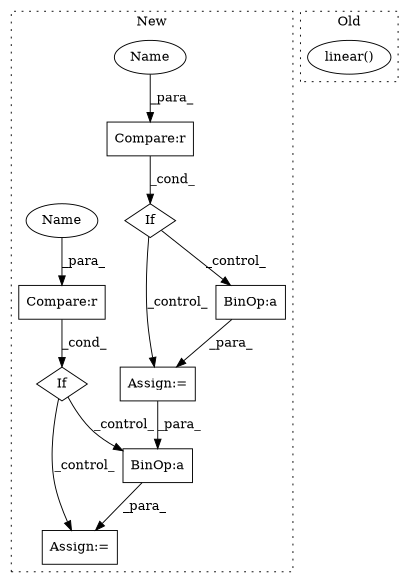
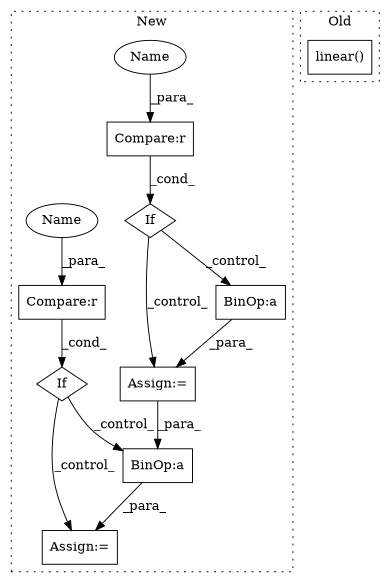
node "linear()": shape ellipse -> box
